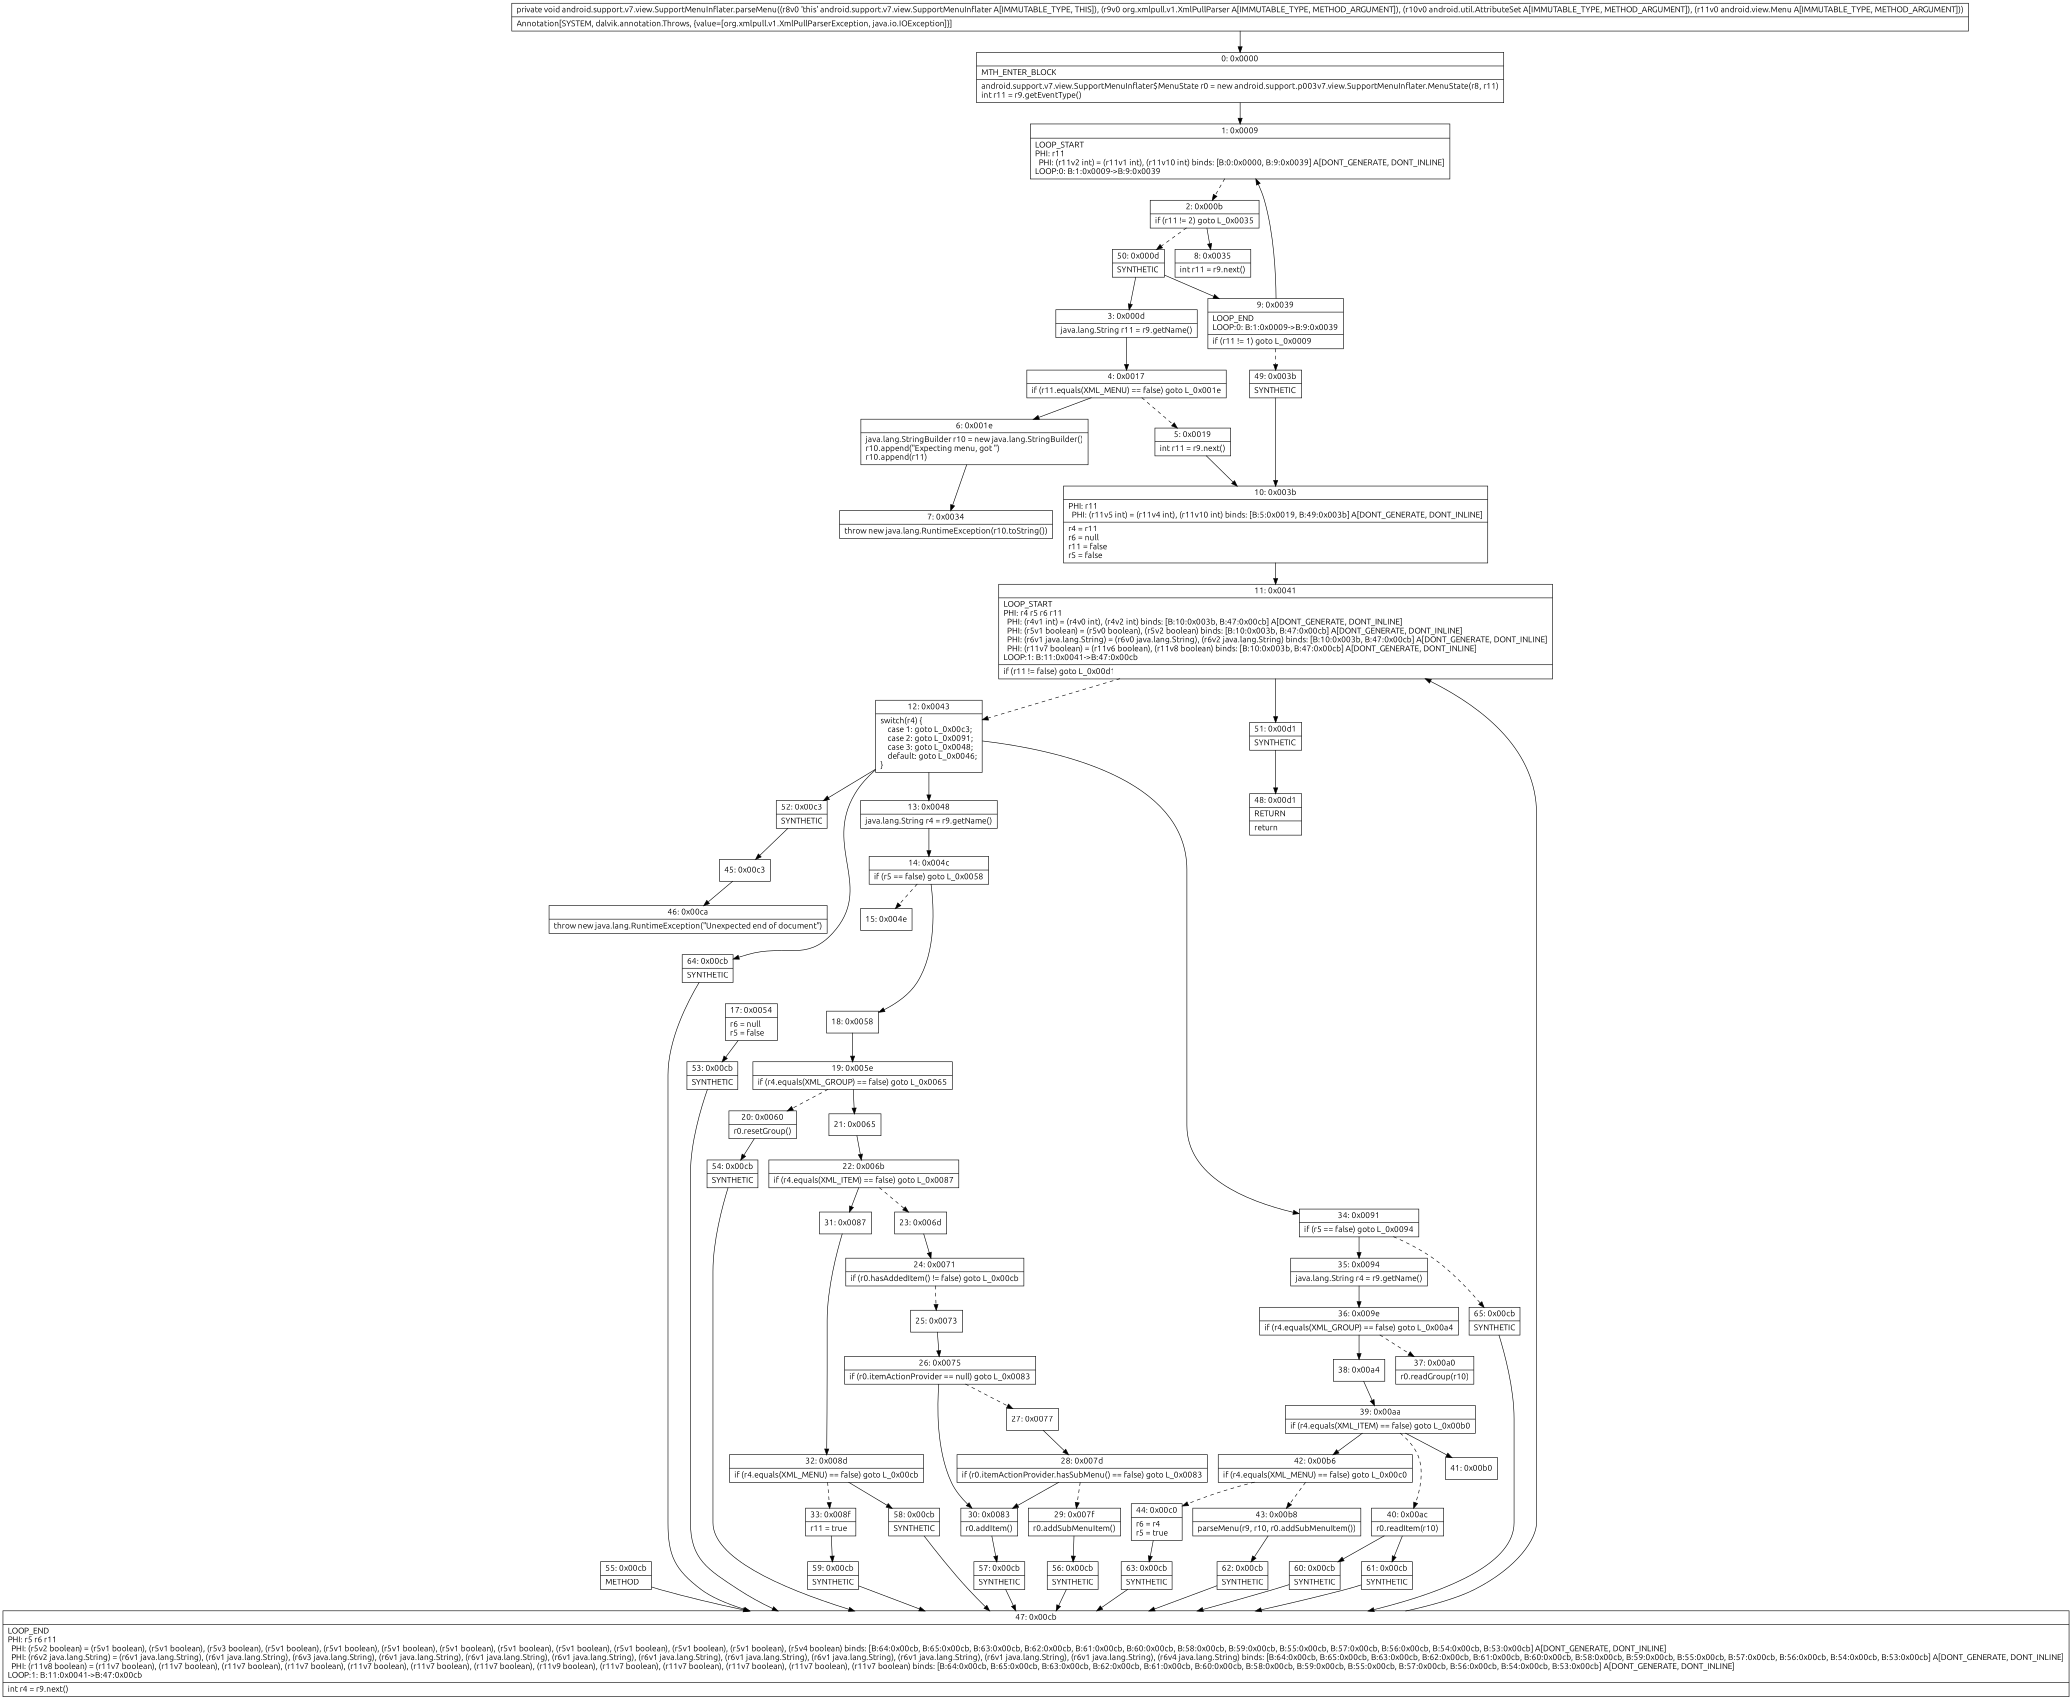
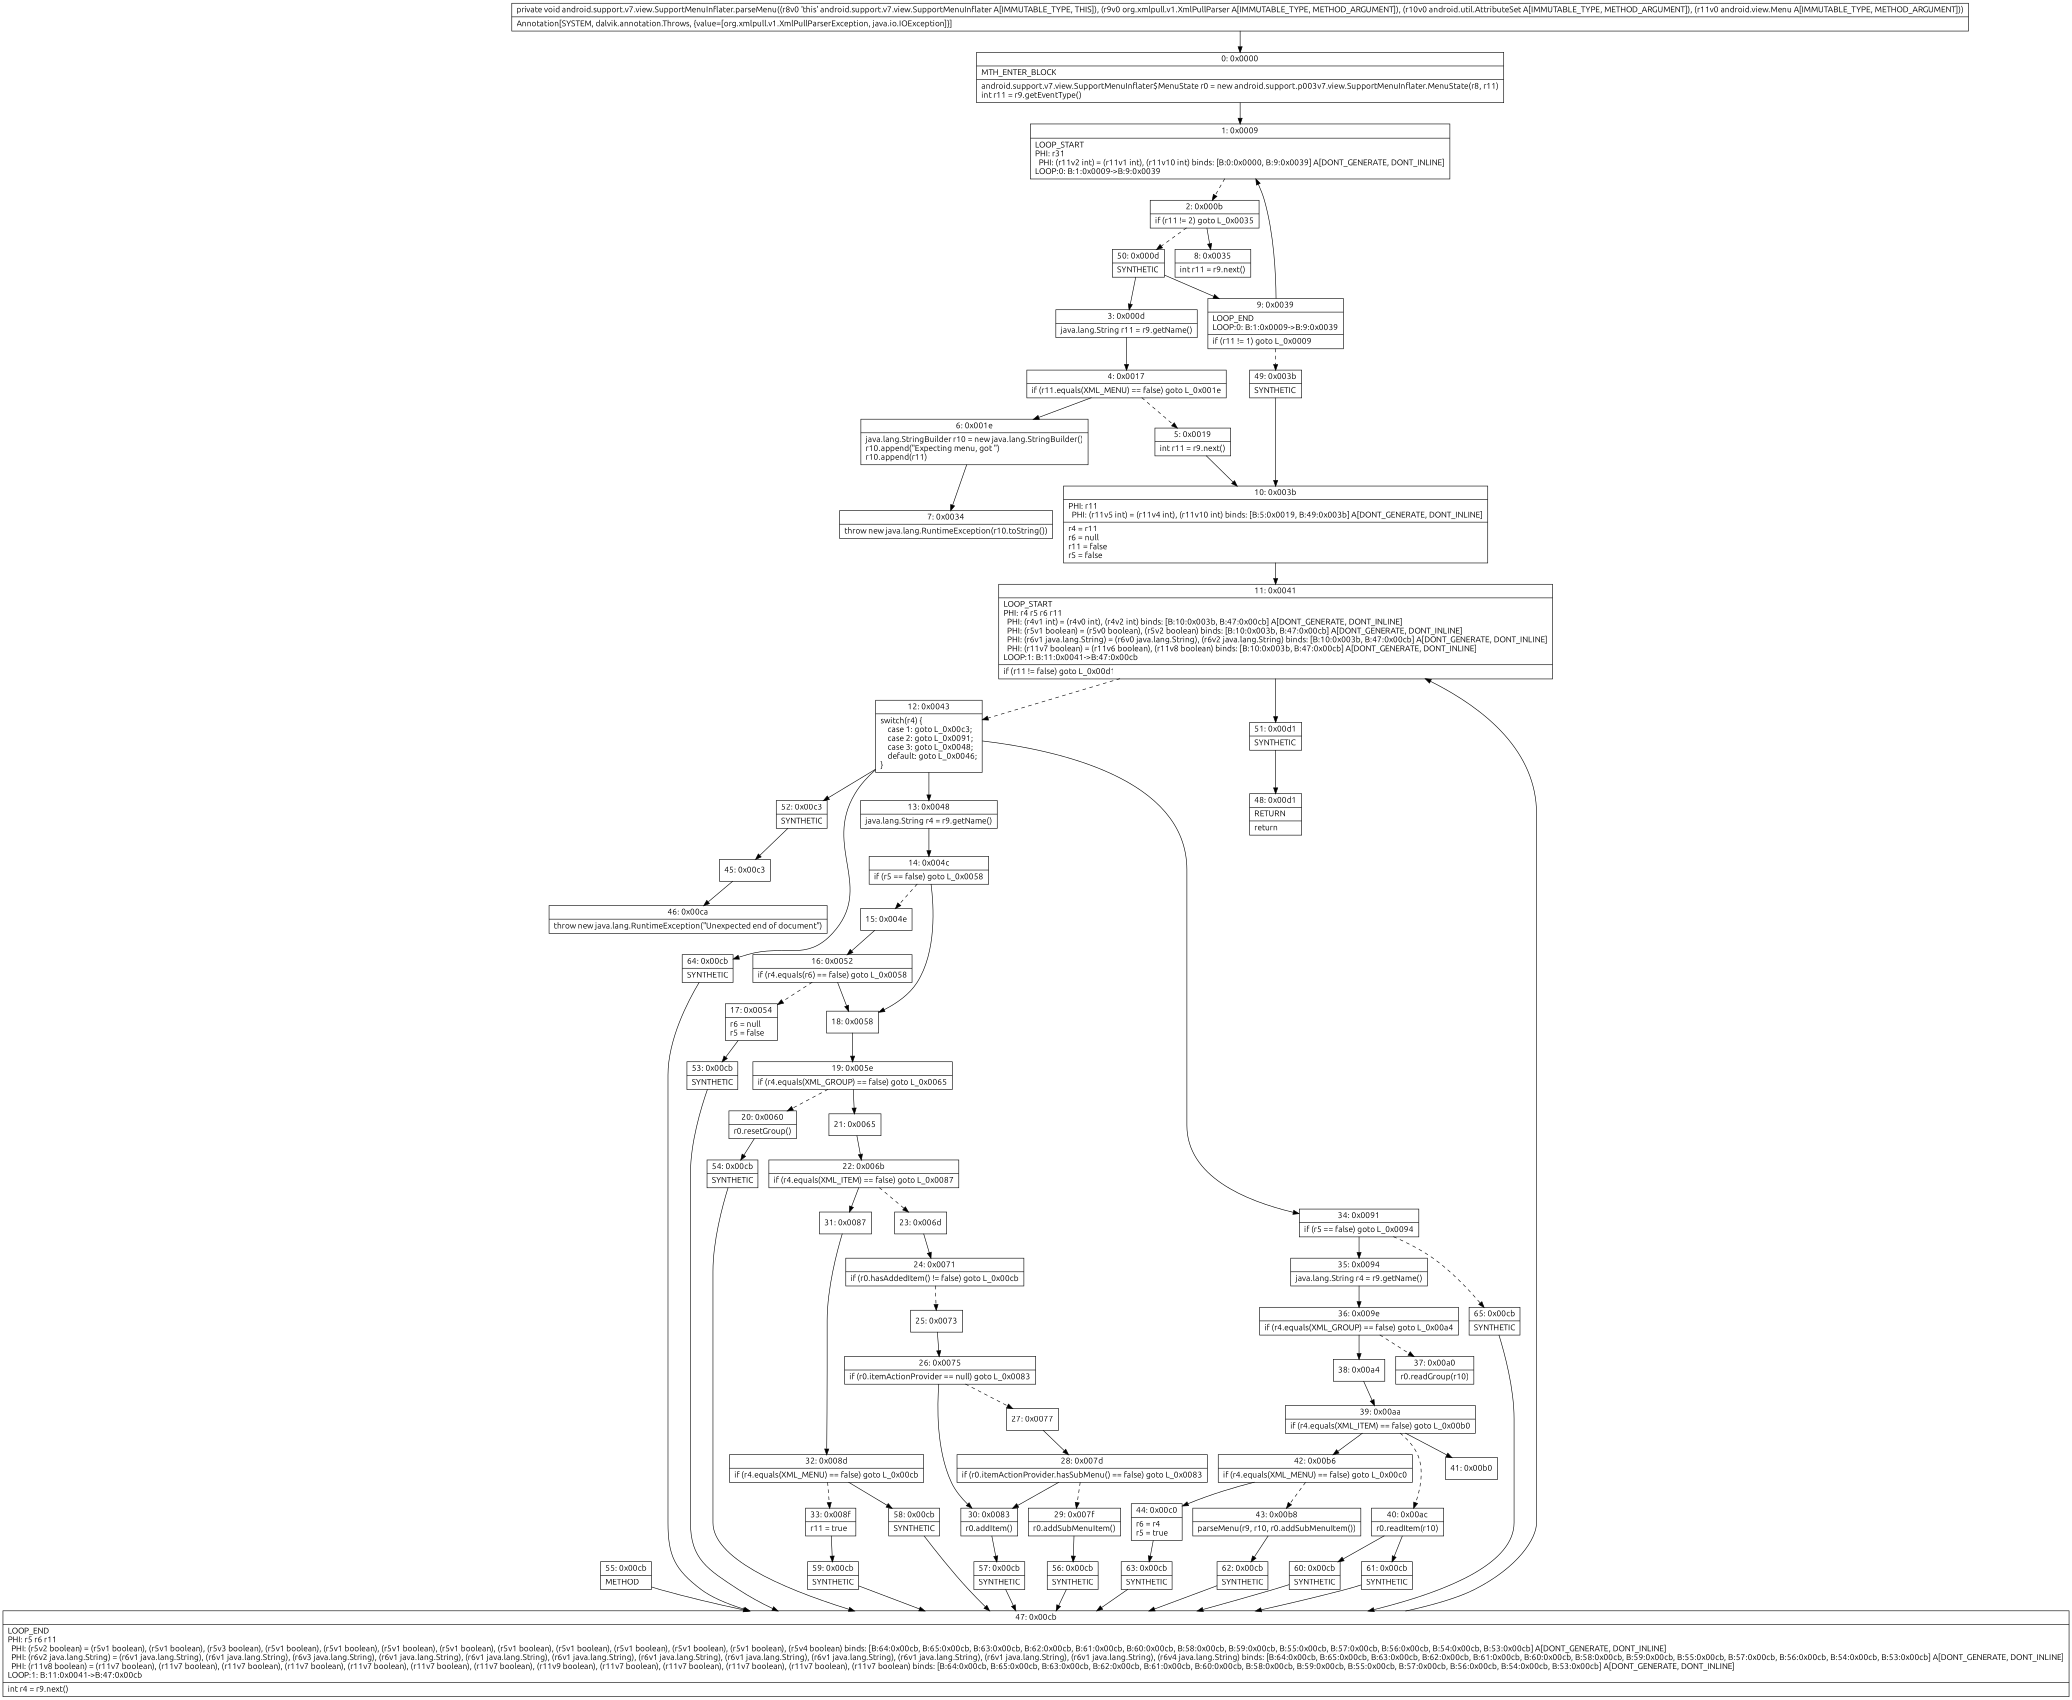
node "1: 0x0009": text "PHI: r11" -> "PHI: r31"
node "16: 0x0052": added
edge "42: 0x00b6" -> "44: 0x00c0": style dashed -> solid
